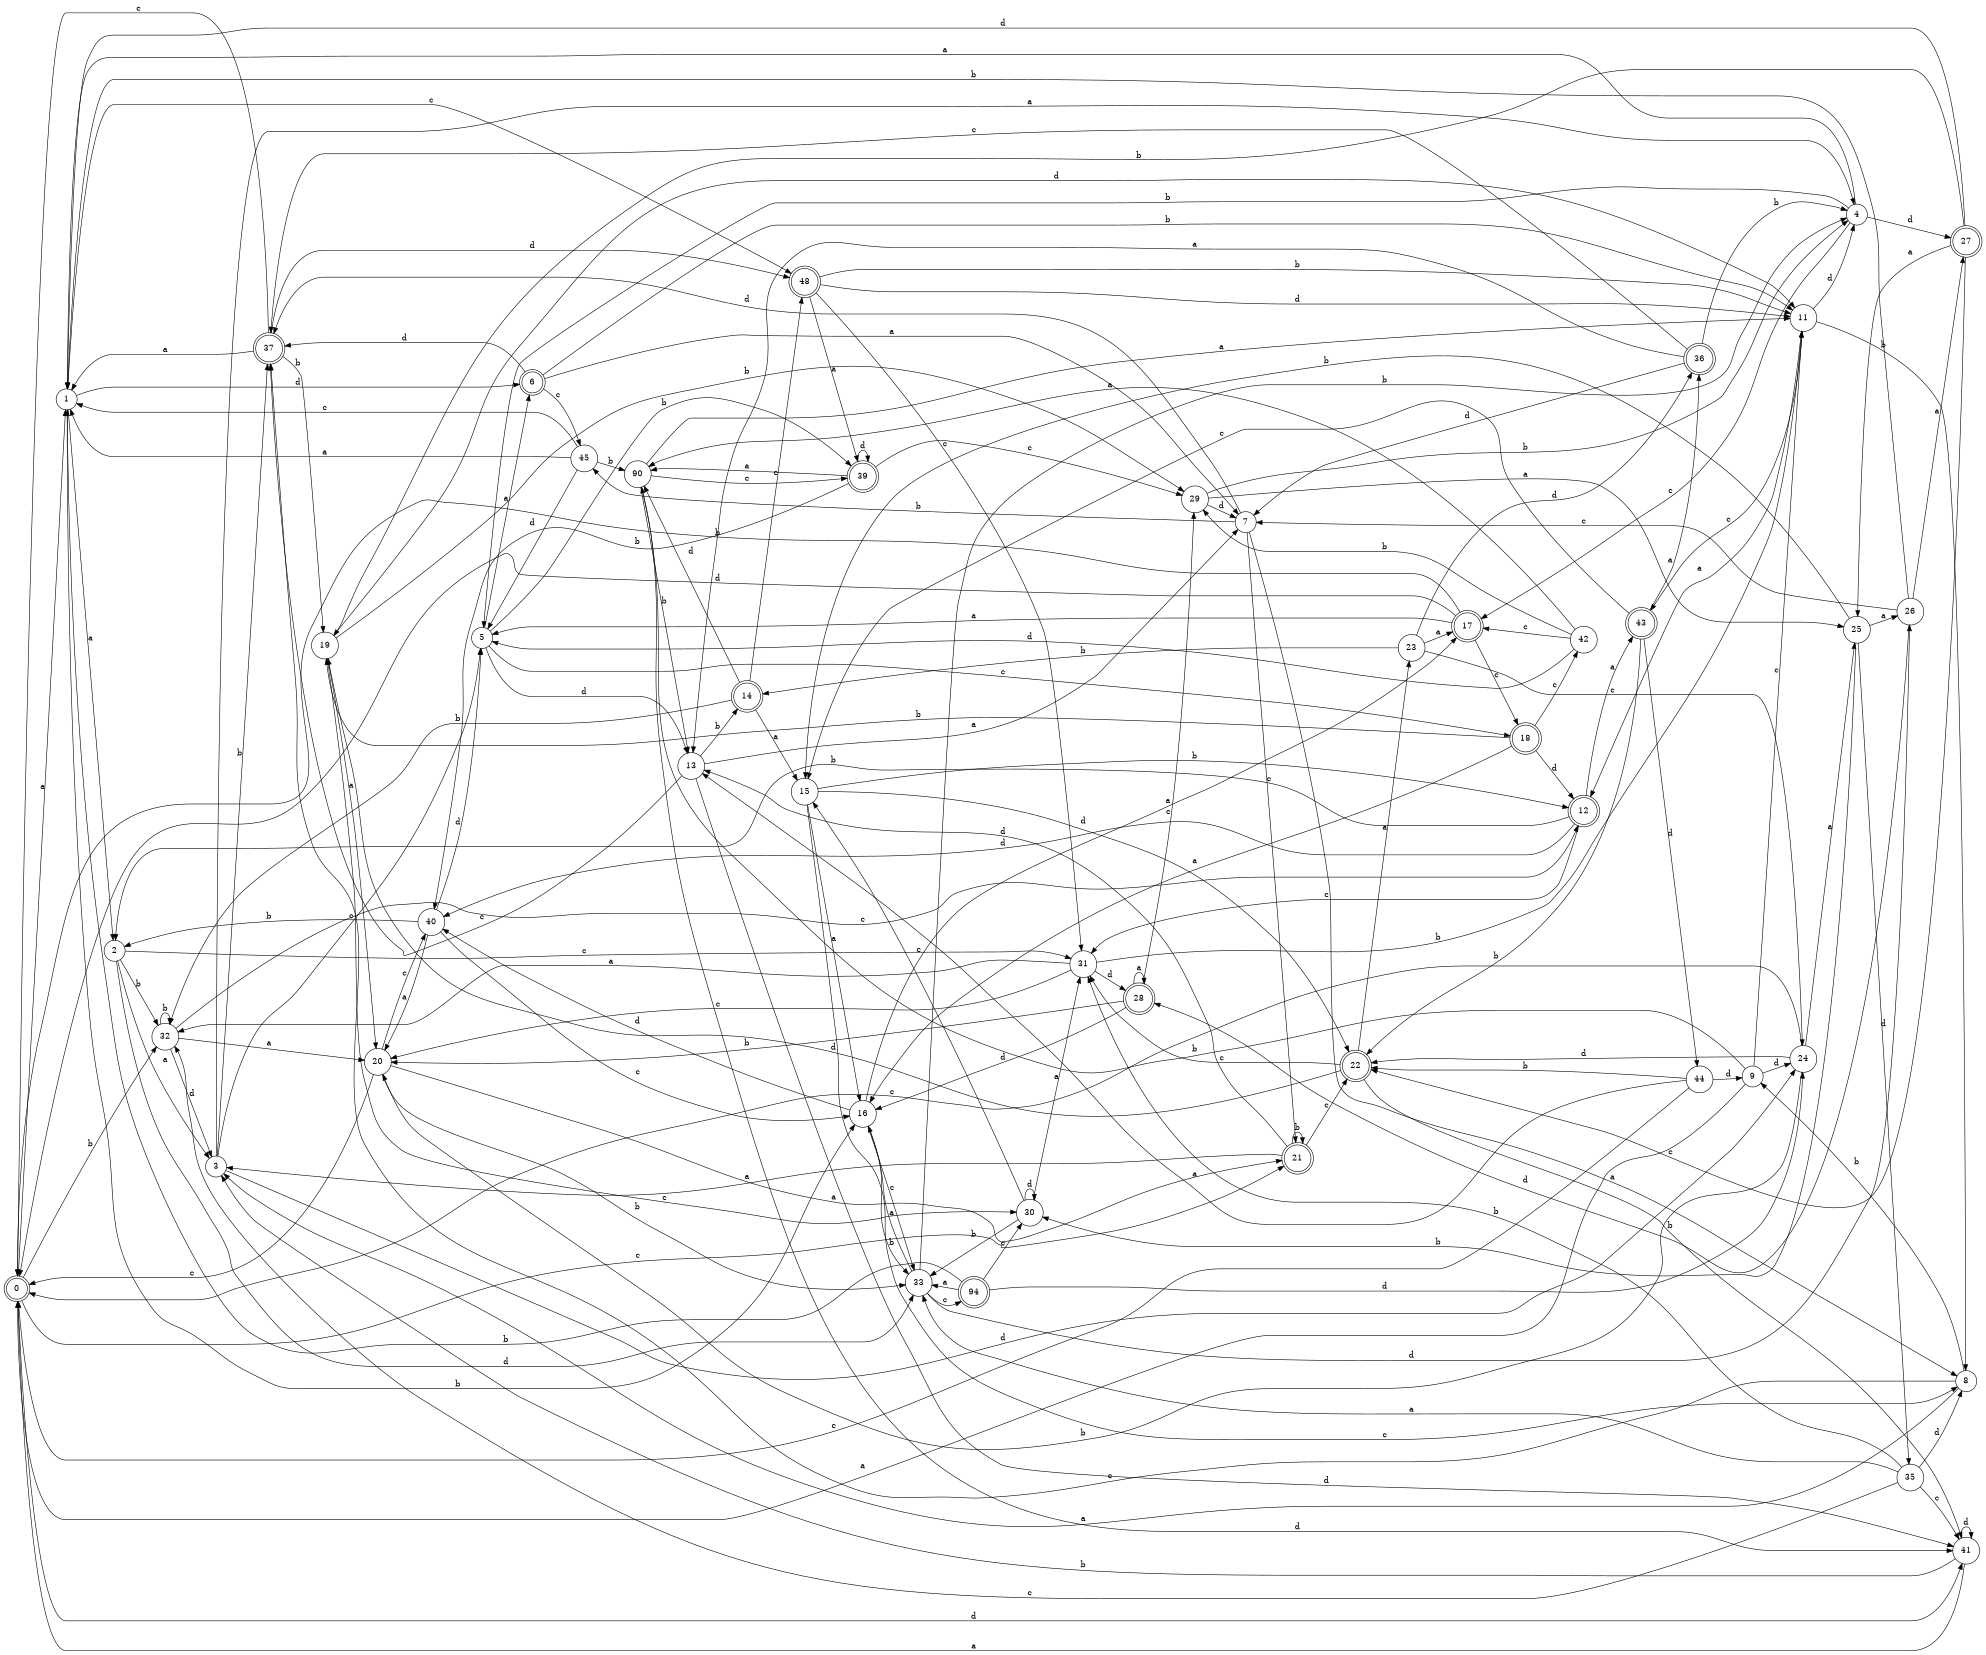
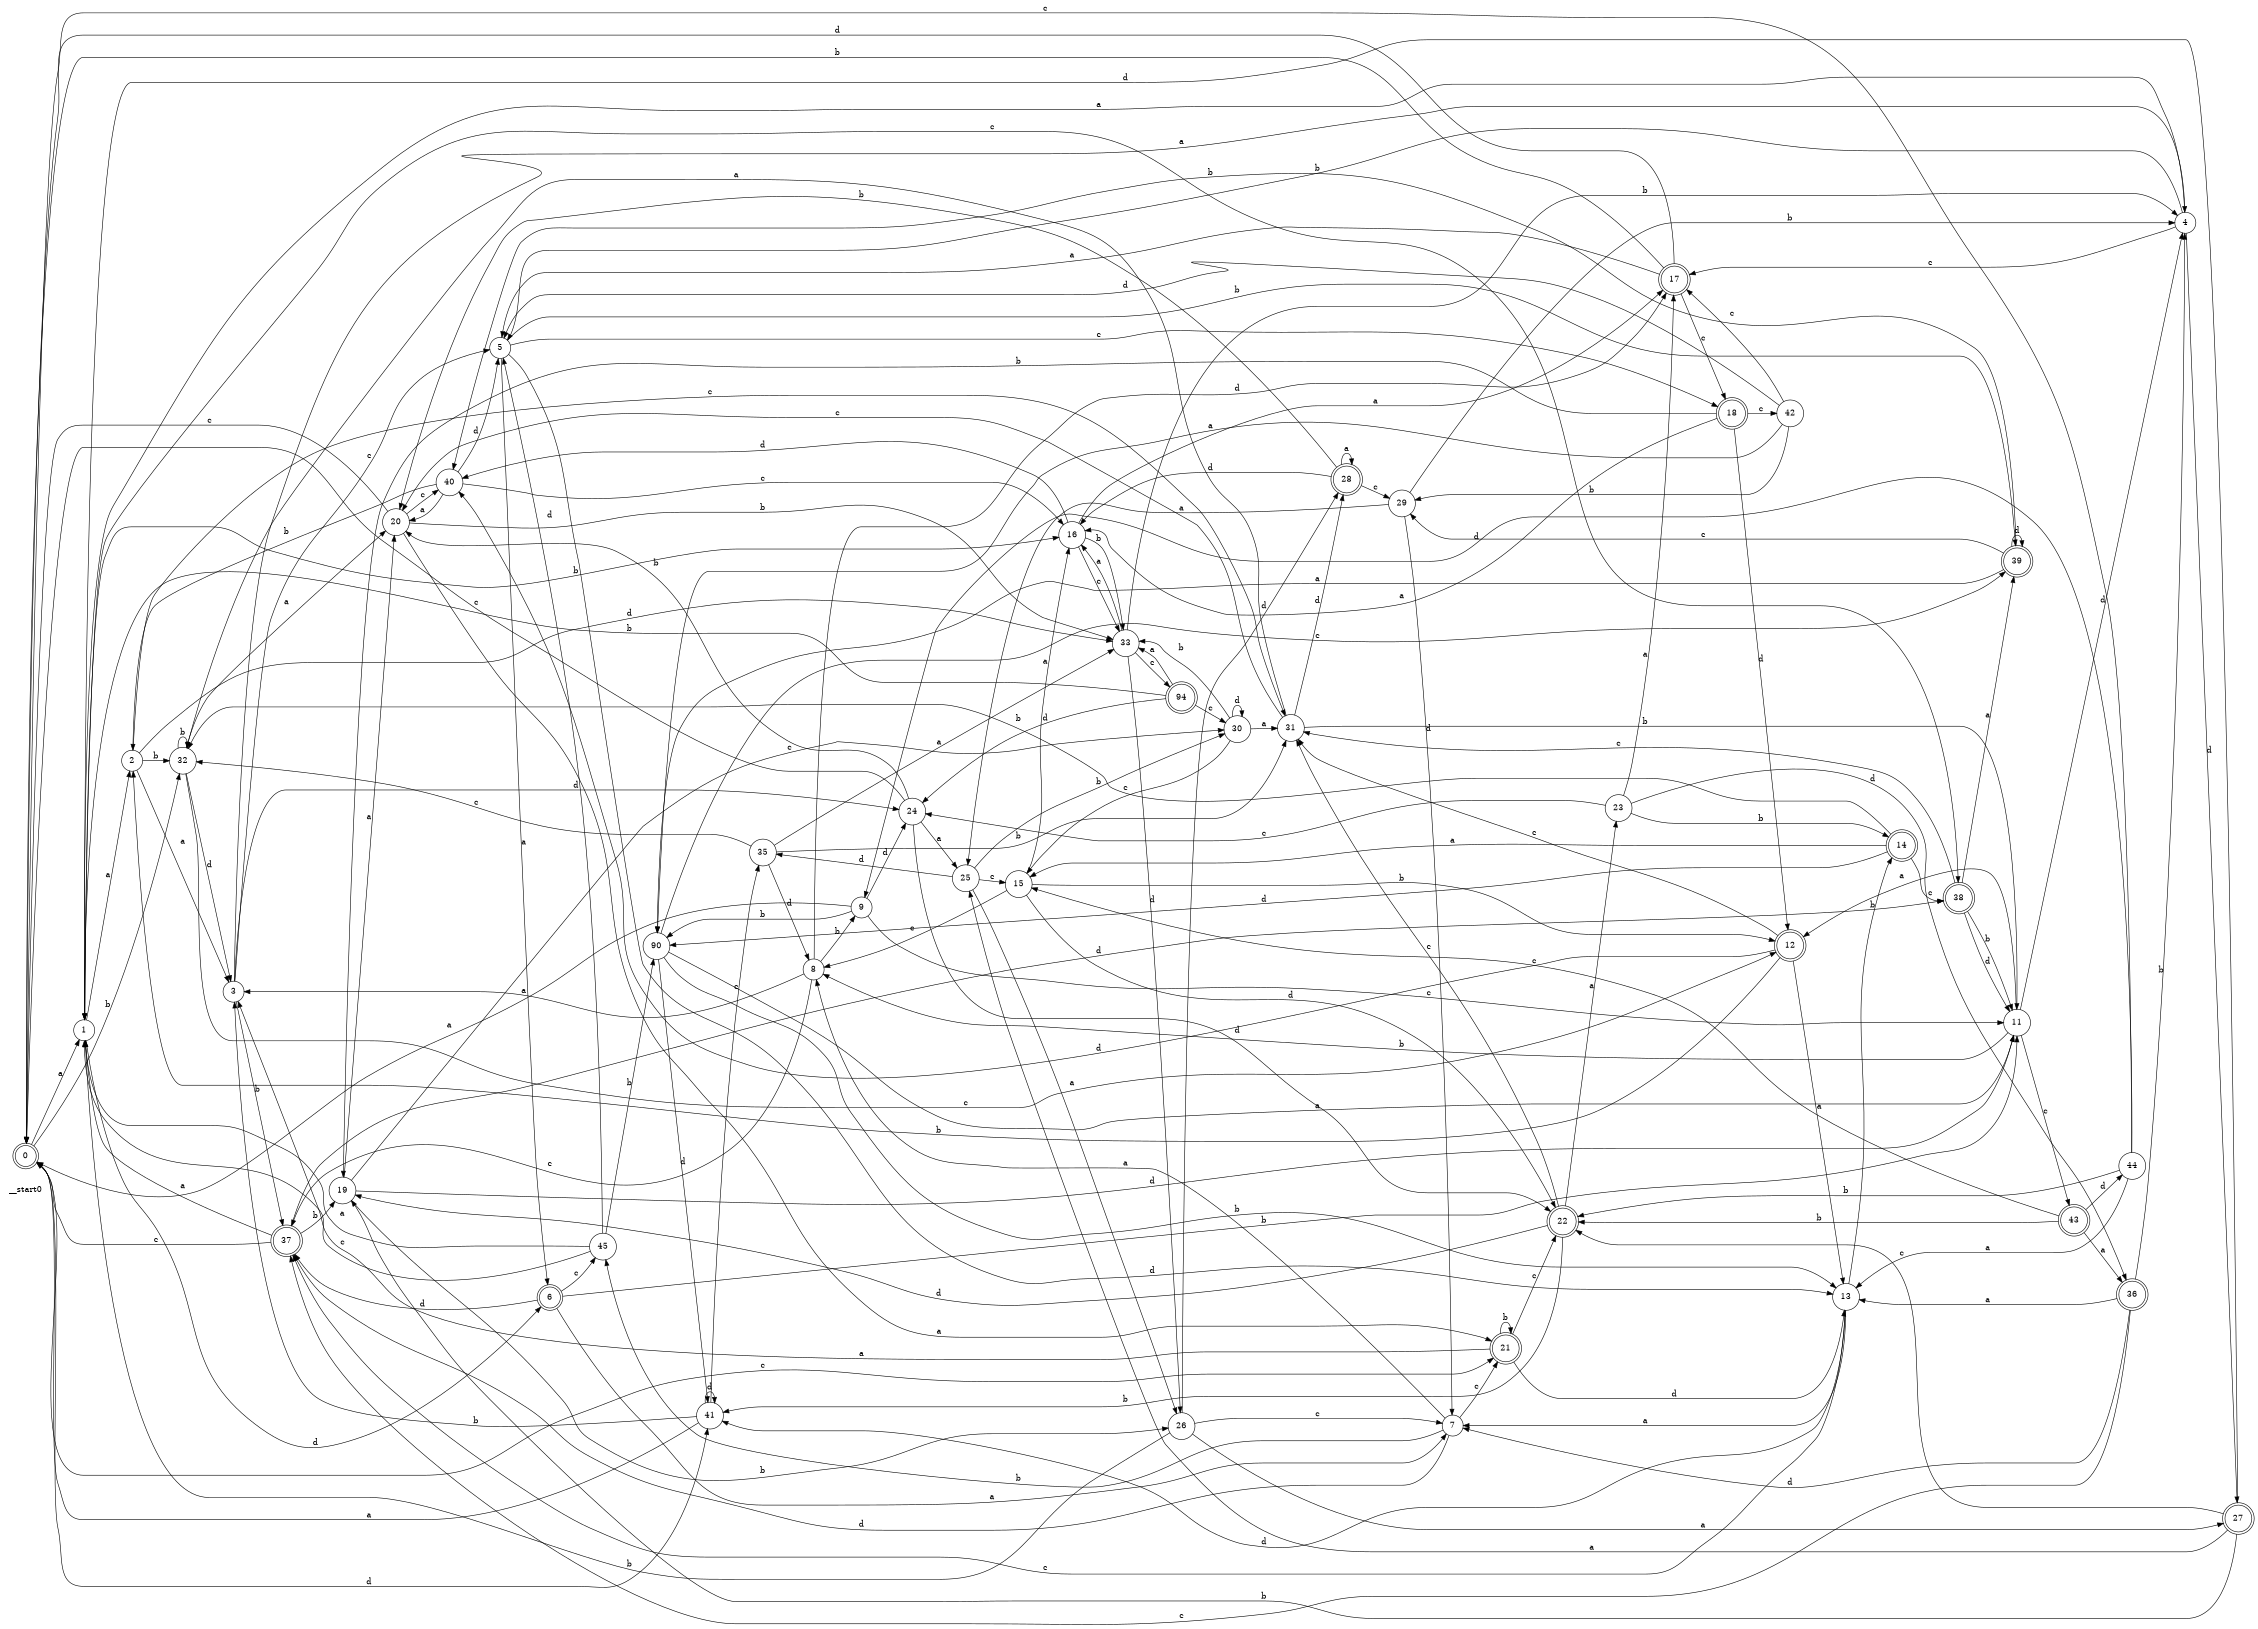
node "48": label "48" -> "38"
edge "25" -> "15": label "b" -> "c"
edge "19" -> "29": now "19" -> "26"
edge "8" -> "17": added, label "d"
edge "12" -> "43": now "12" -> "13"
node "__start0": added
edge "35" -> "41": reversed
